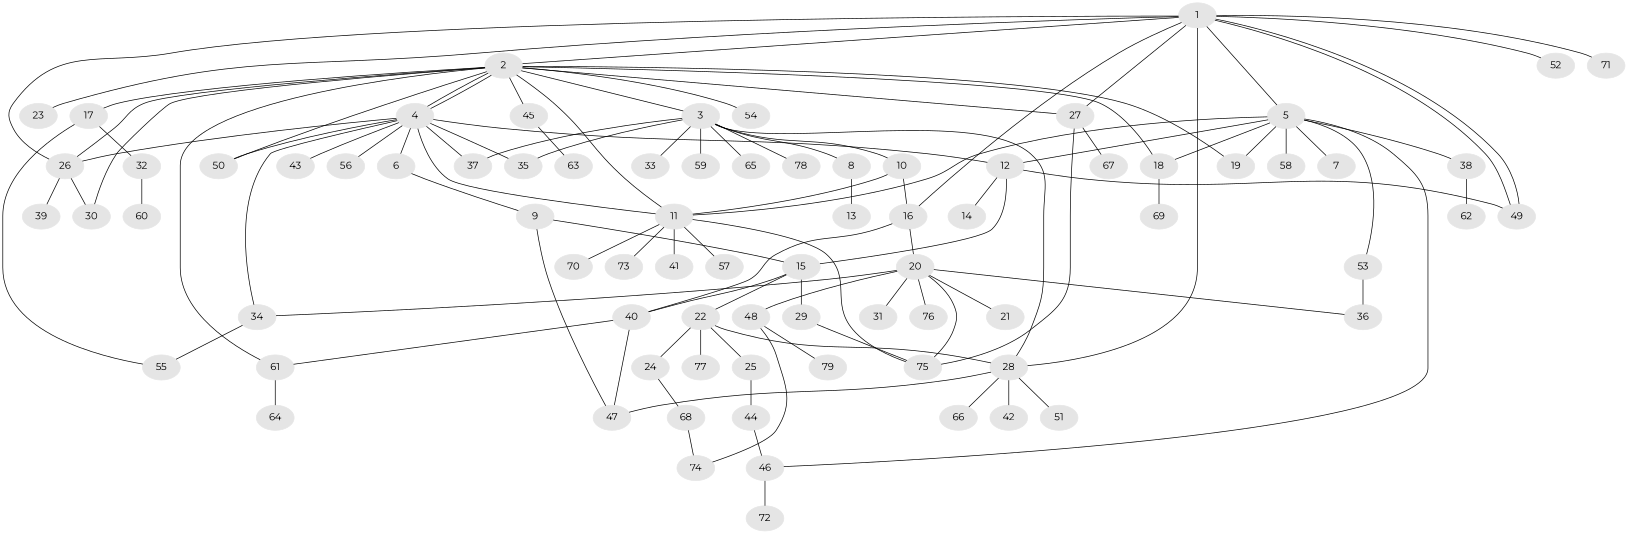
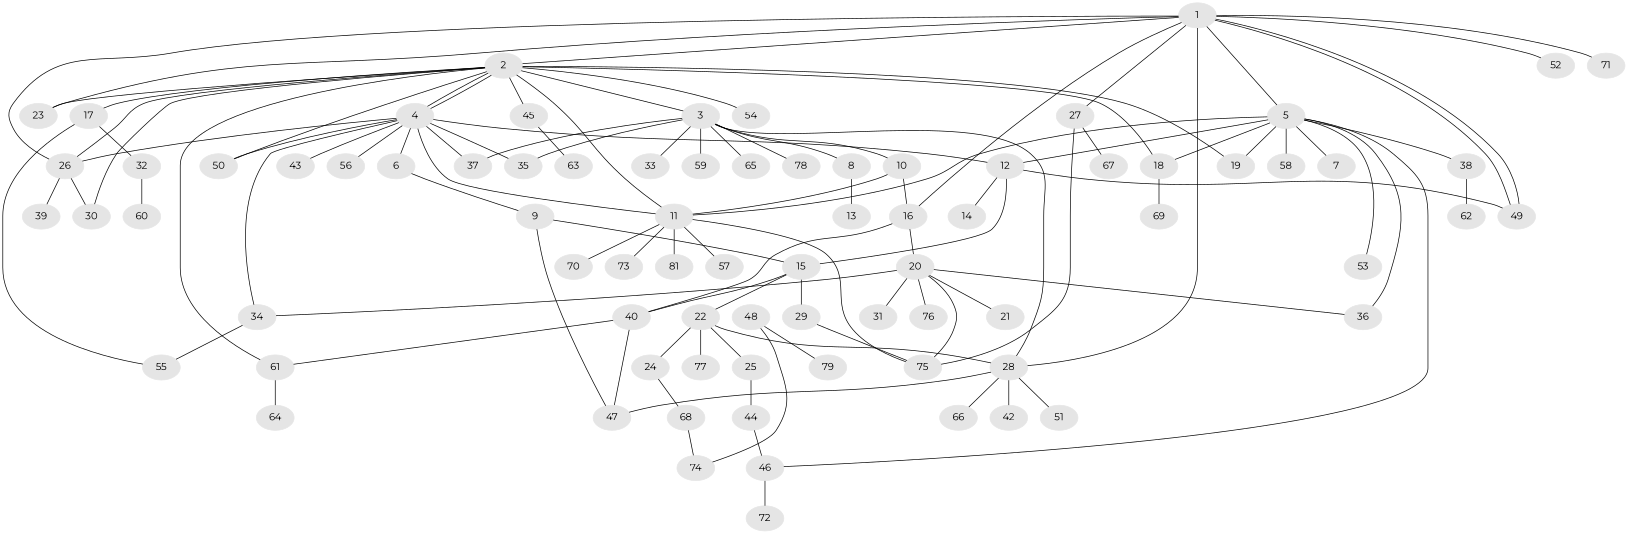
edge "2" -- "27": now "2" -- "23"
node "41": label "41" -> "81"
edge "20" -- "48": removed
edge "53" -- "36": now "5" -- "36"
